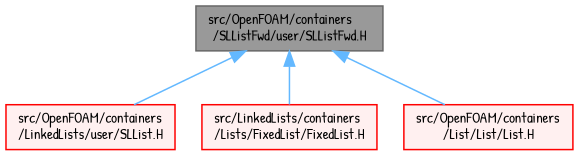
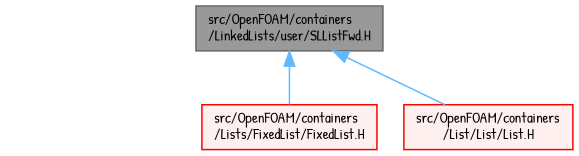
node "src/OpenFOAM/containers /SLListFwd/user/SLListFwd.H": label "src/OpenFOAM/containers /SLListFwd/user/SLListFwd.H" -> "src/OpenFOAM/containers /LinkedLists/user/SLListFwd.H"
node "src/OpenFOAM/containers /LinkedLists/user/SLList.H": removed
node "src/LinkedLists/containers /Lists/FixedList/FixedList.H": label "src/LinkedLists/containers /Lists/FixedList/FixedList.H" -> "src/OpenFOAM/containers /Lists/FixedList/FixedList.H"
